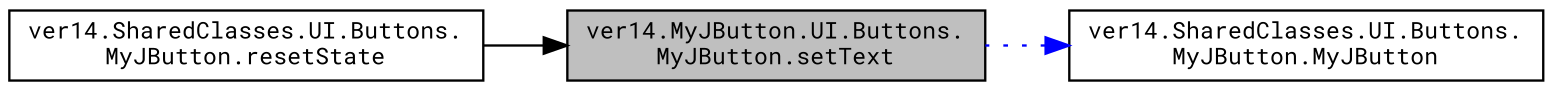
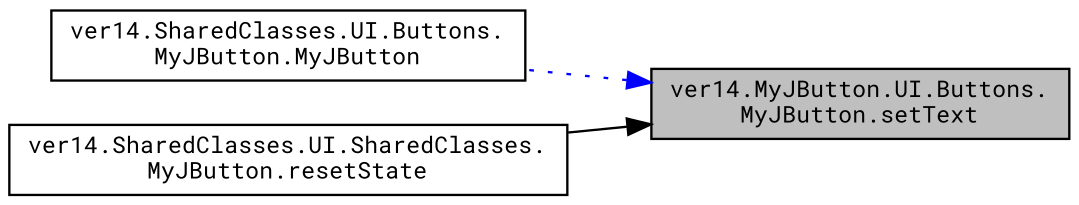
node "ver14.SharedClasses.UI.Buttons. MyJButton.resetState": label "ver14.SharedClasses.UI.Buttons. MyJButton.resetState" -> "ver14.SharedClasses.UI.SharedClasses. MyJButton.resetState"
edge "ver14.MyJButton.UI.Buttons. MyJButton.setText" -> "ver14.SharedClasses.UI.Buttons. MyJButton.MyJButton": reversed
